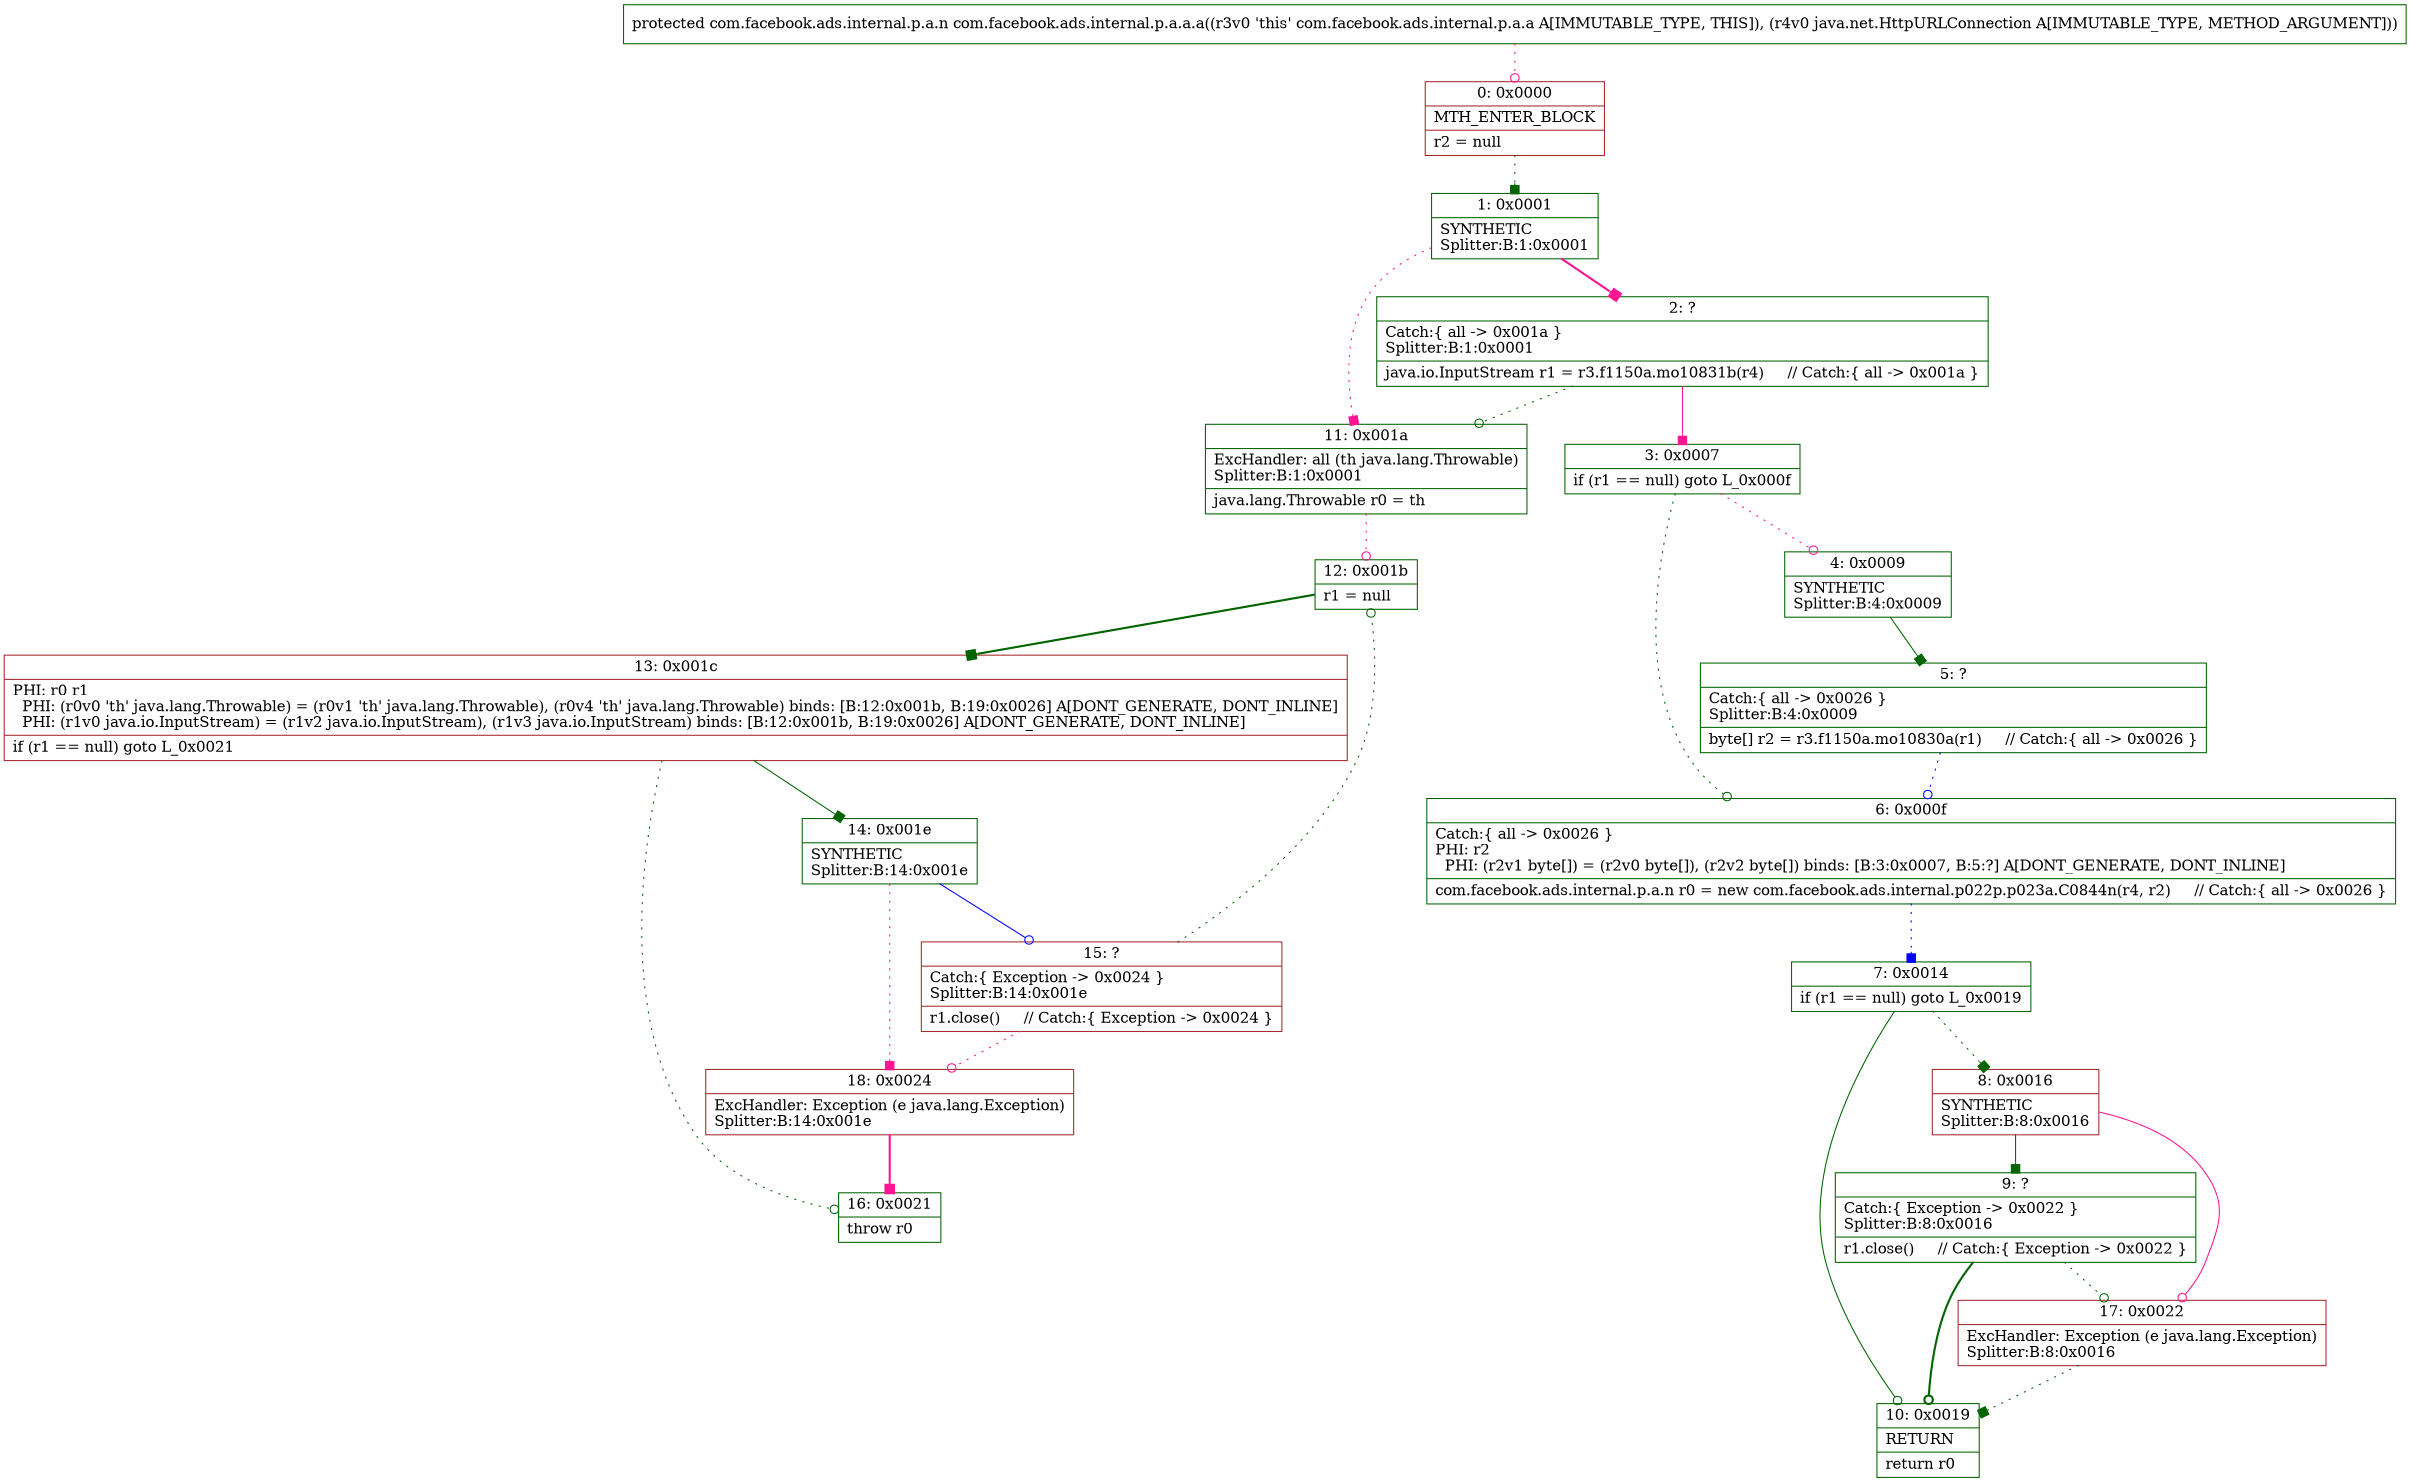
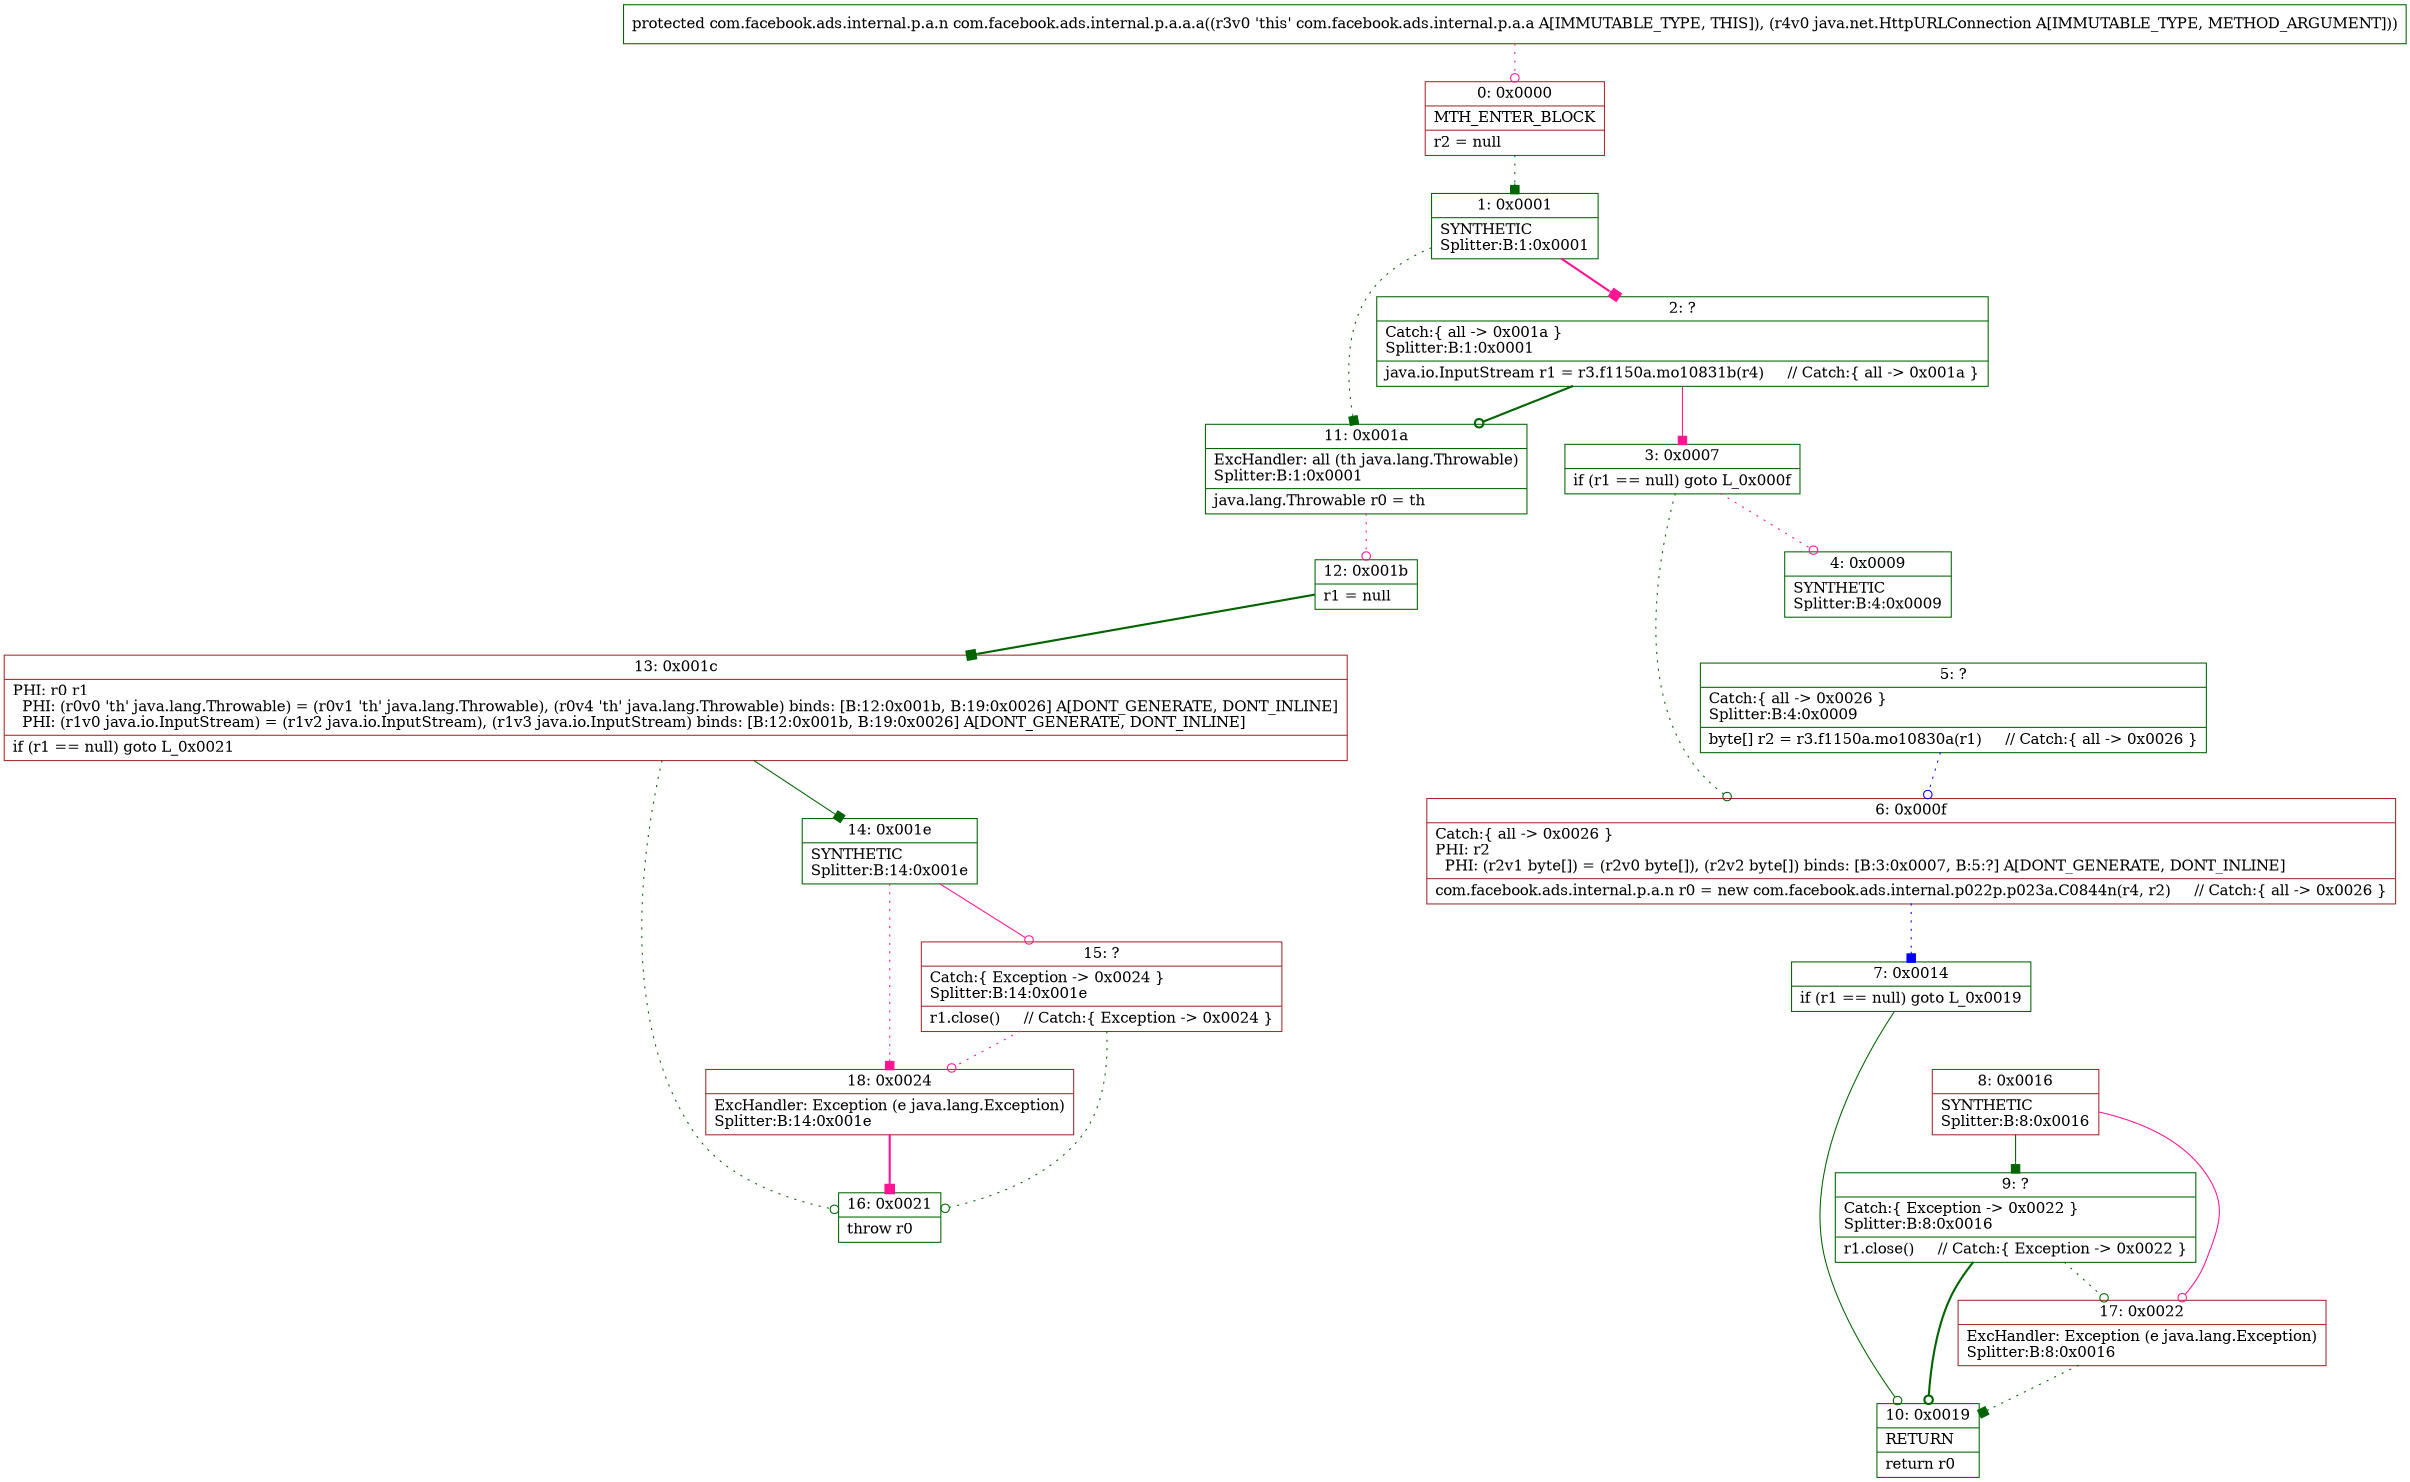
edge "1: 0x0001" -> "11: 0x001a": color deeppink -> darkgreen
edge "2: ?" -> "11: 0x001a": style dotted -> bold
edge "4: 0x0009" -> "5: ?": removed
edge "15: ?" -> "12: 0x001b": now "15: ?" -> "16: 0x0021"
node "6: 0x000f": color darkgreen -> brown
edge "14: 0x001e" -> "15: ?": color blue -> deeppink
edge "7: 0x0014" -> "8: 0x0016": removed
